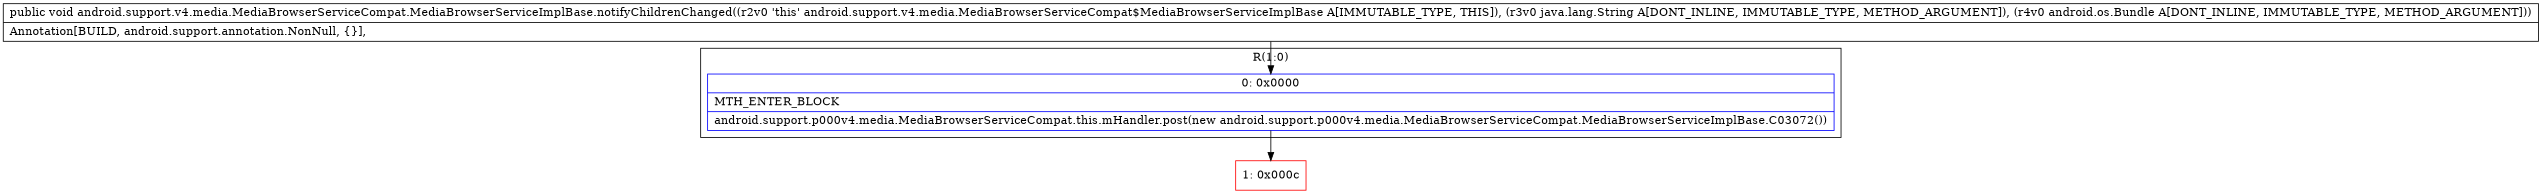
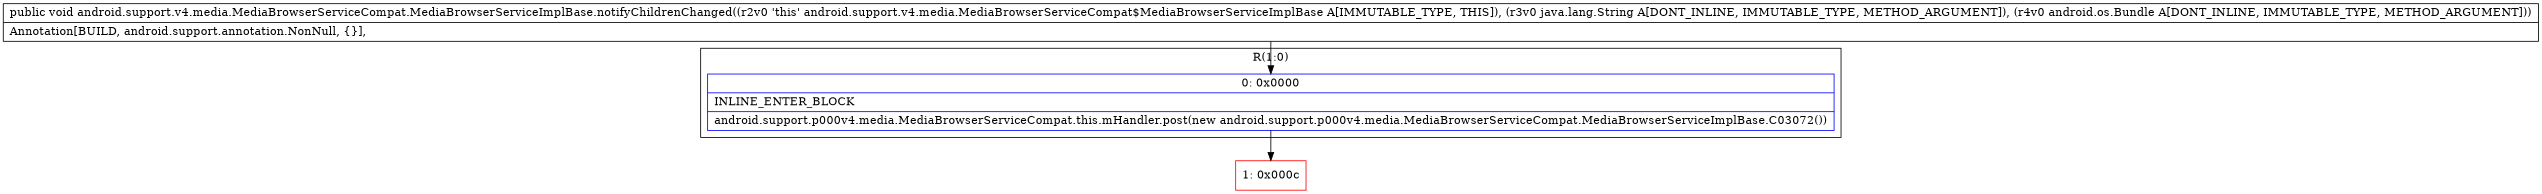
node "0: 0x0000": text "MTH_ENTER_BLOCK" -> "INLINE_ENTER_BLOCK"
